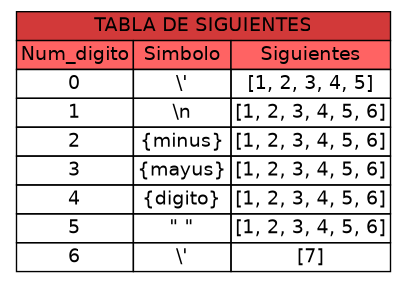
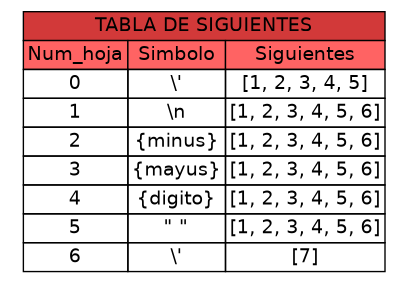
node "TABLA DE SIGUIENTES": text "Num_digito" -> "Num_hoja"
